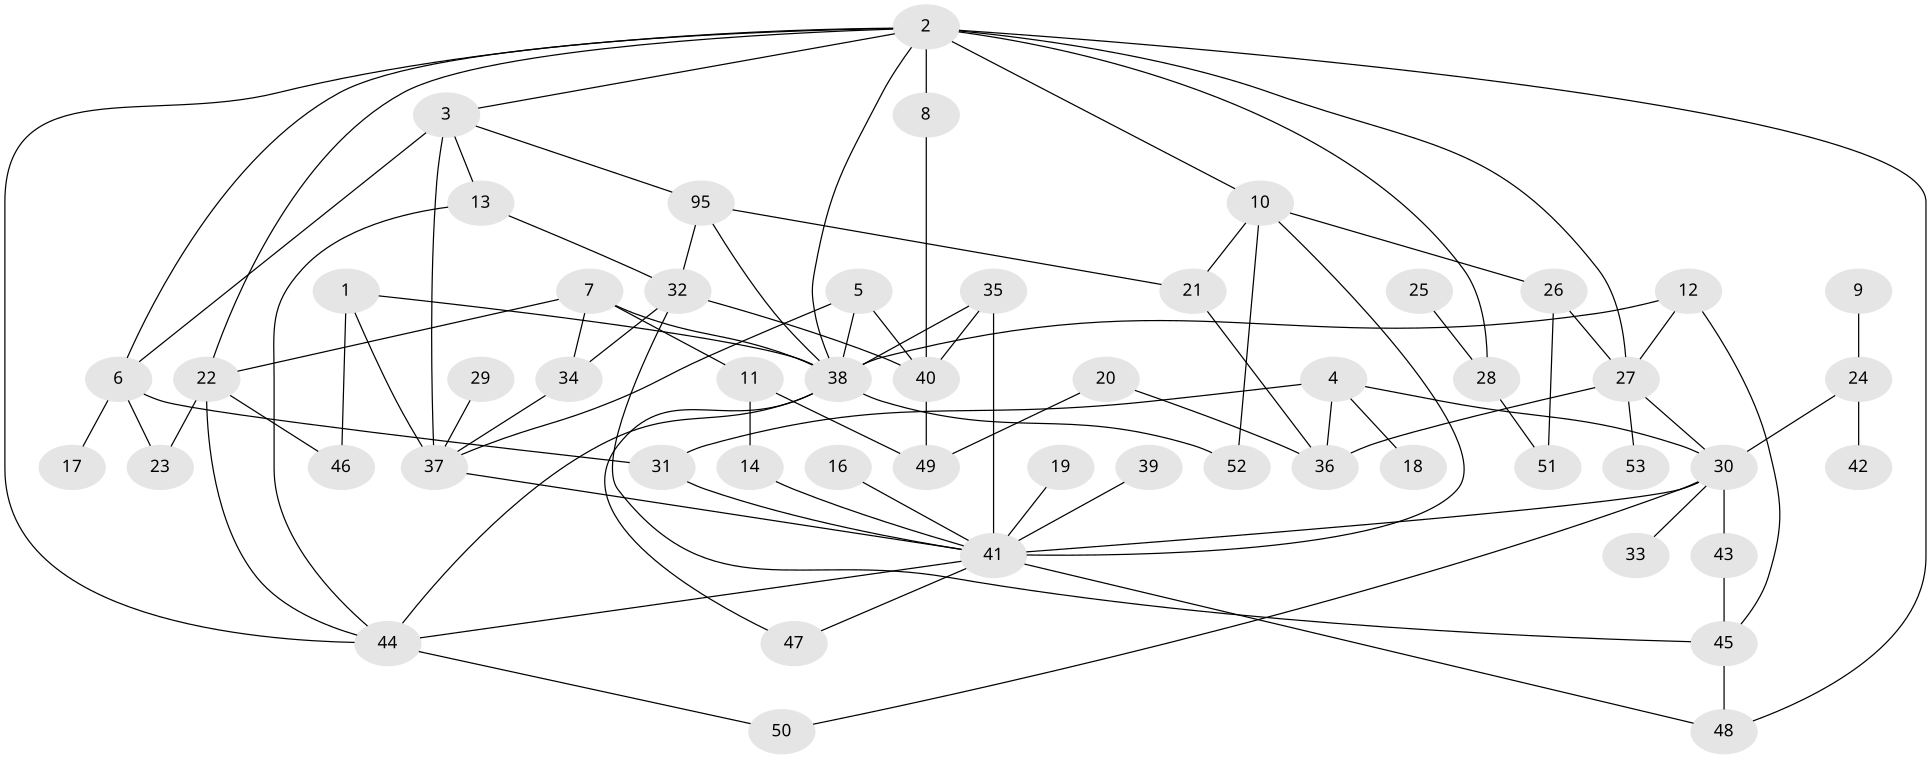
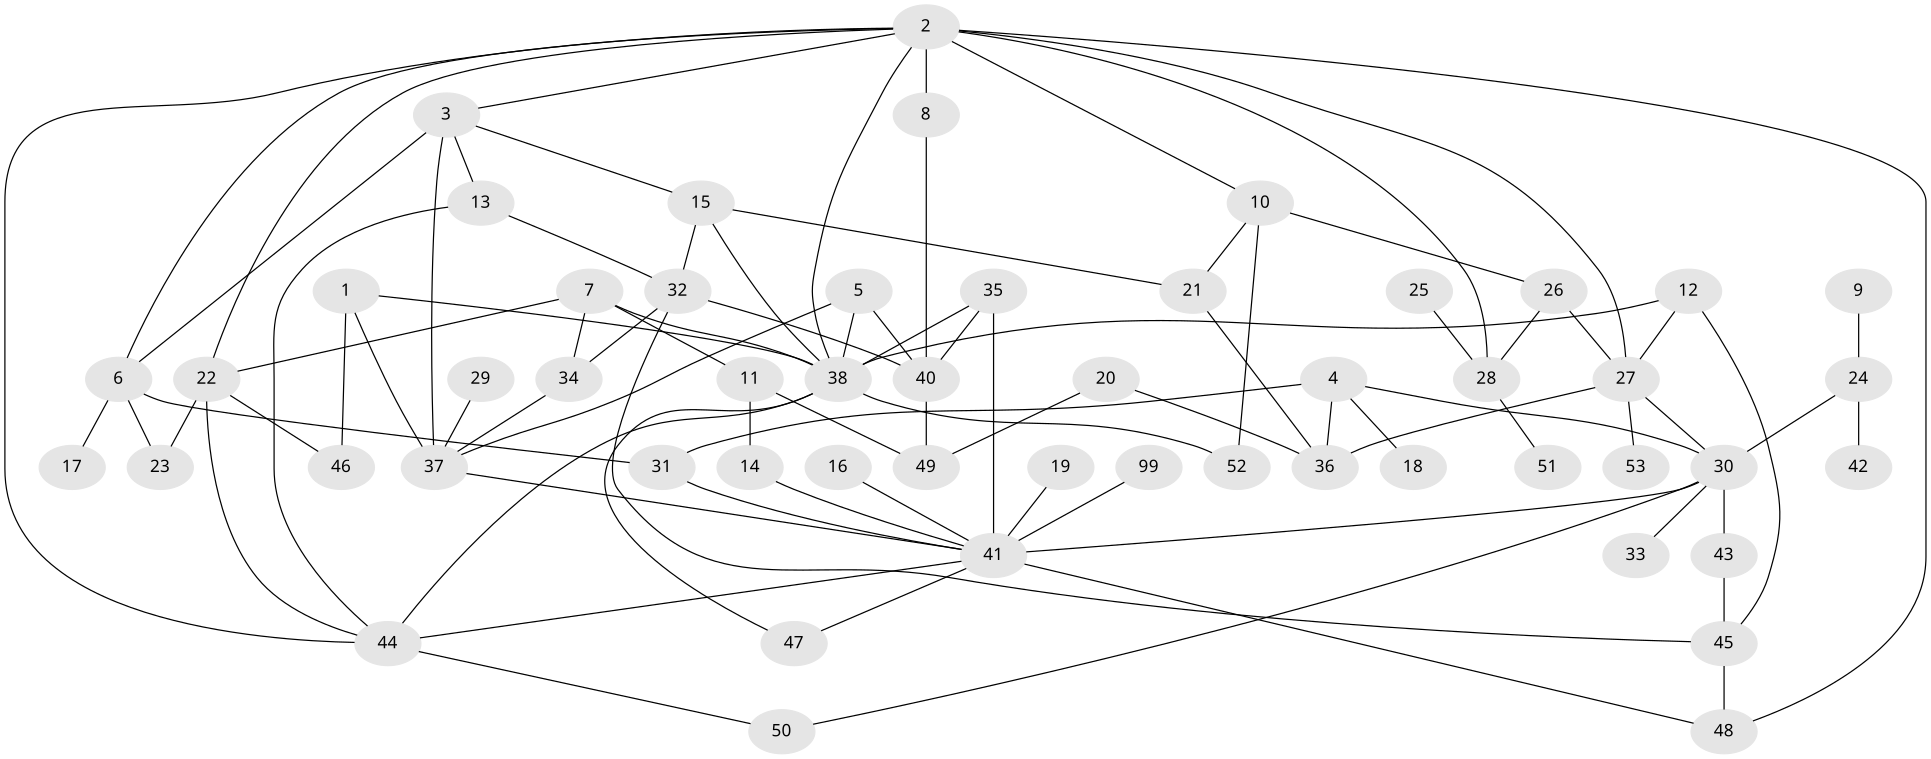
node "95": label "95" -> "15"
edge "26" -- "51": now "26" -- "28"
node "39": label "39" -> "99"
edge "10" -- "41": removed
